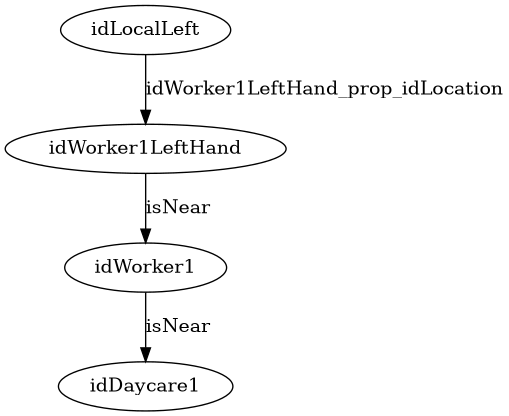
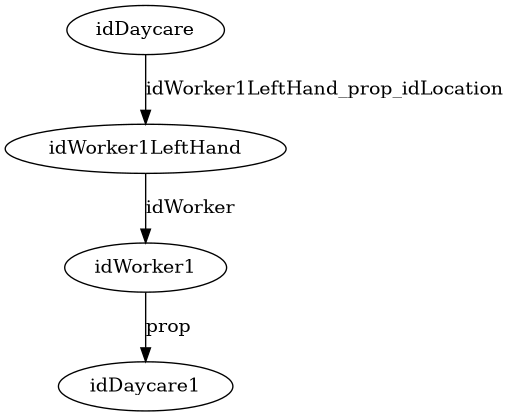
node "idLocalLeft": label "idLocalLeft" -> "idDaycare"
edge "idWorker1LeftHand" -> "idWorker1": label "isNear" -> "idWorker"
edge "idWorker1" -> "idDaycare1": label "isNear" -> "prop"
